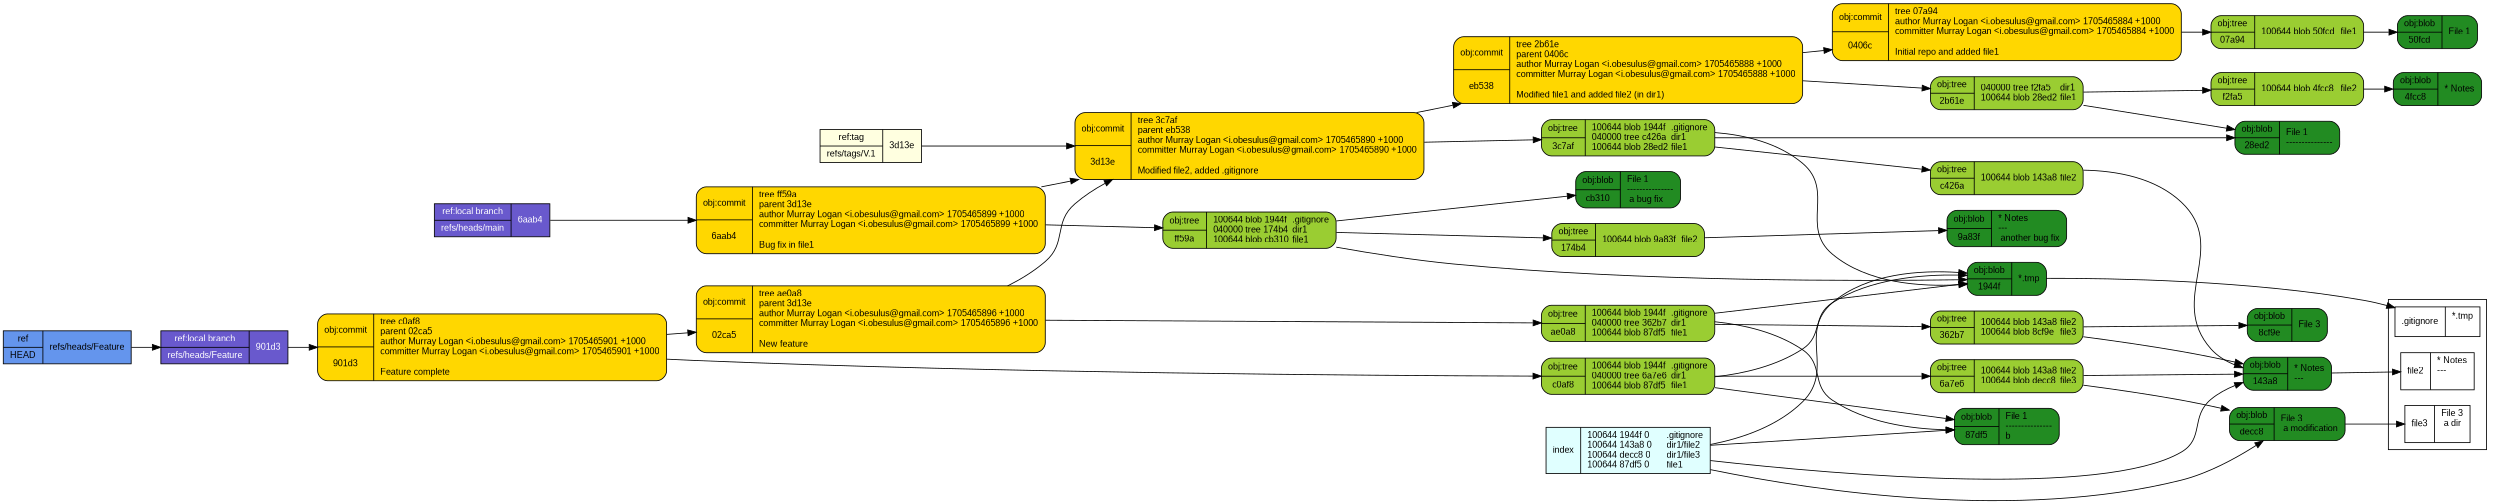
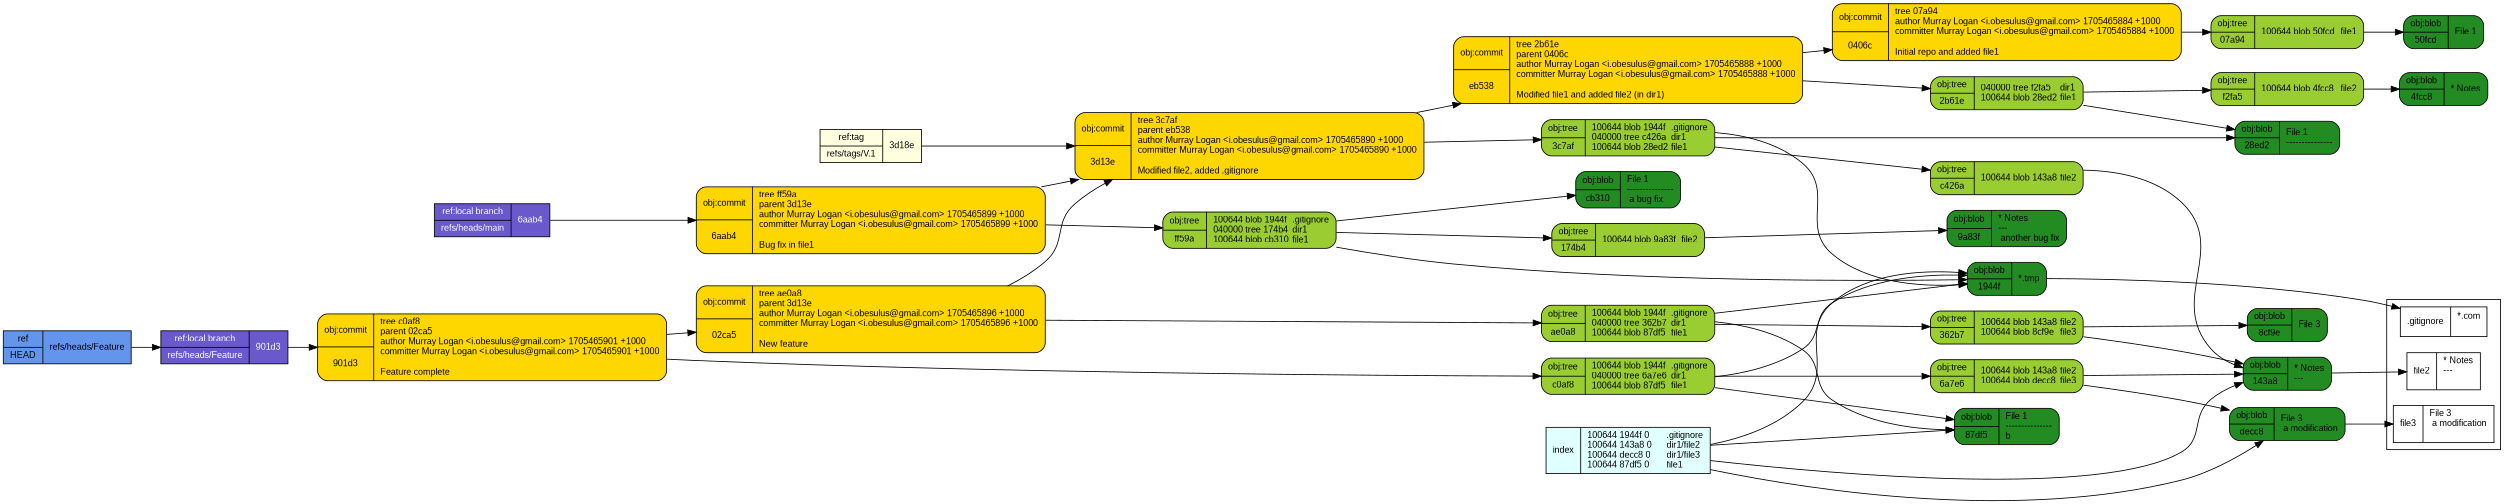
node "ref:tag": text "3d13e" -> "3d18e"
node ".gitignore": text "*.tmp" -> "*.com"
node "file3": text "a dir" -> "a modification"
